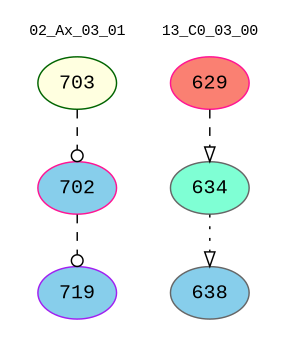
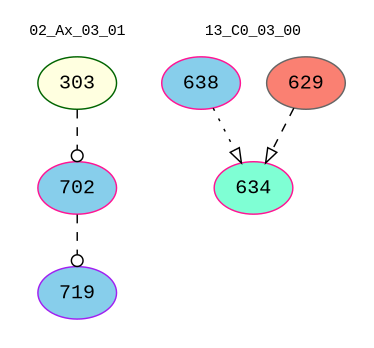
node "703": label "703" -> "303"
node "629": color deeppink -> gray40
node "634": color gray40 -> deeppink
edge "634" -> "638": reversed
node "638": color gray40 -> deeppink
